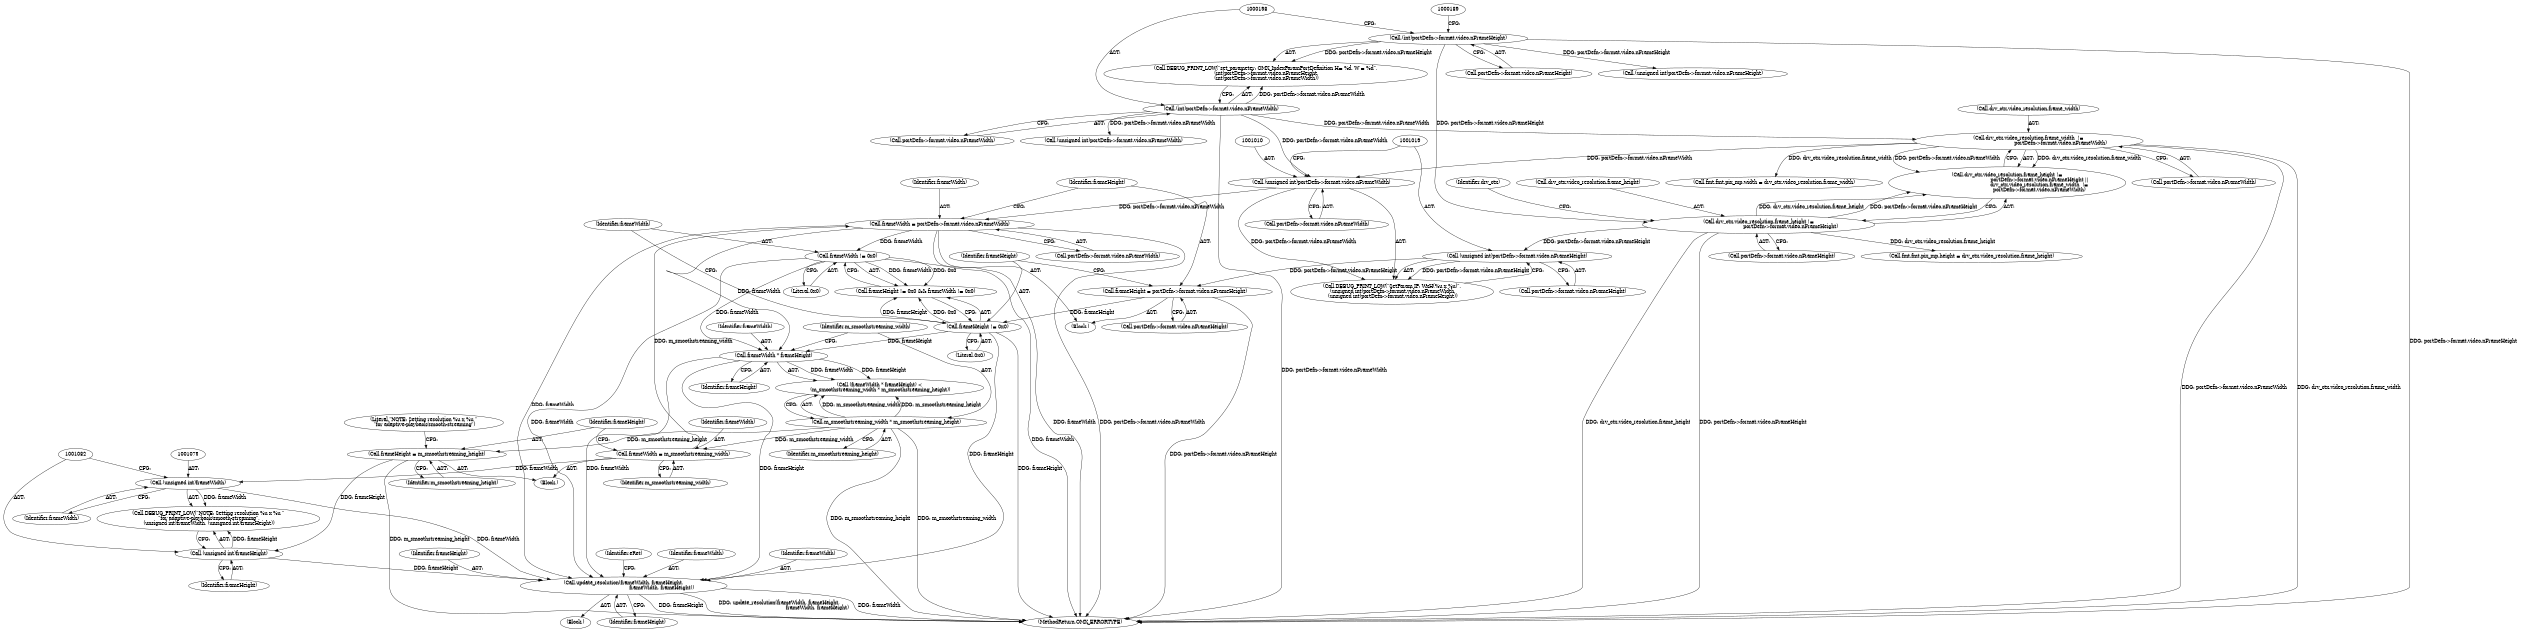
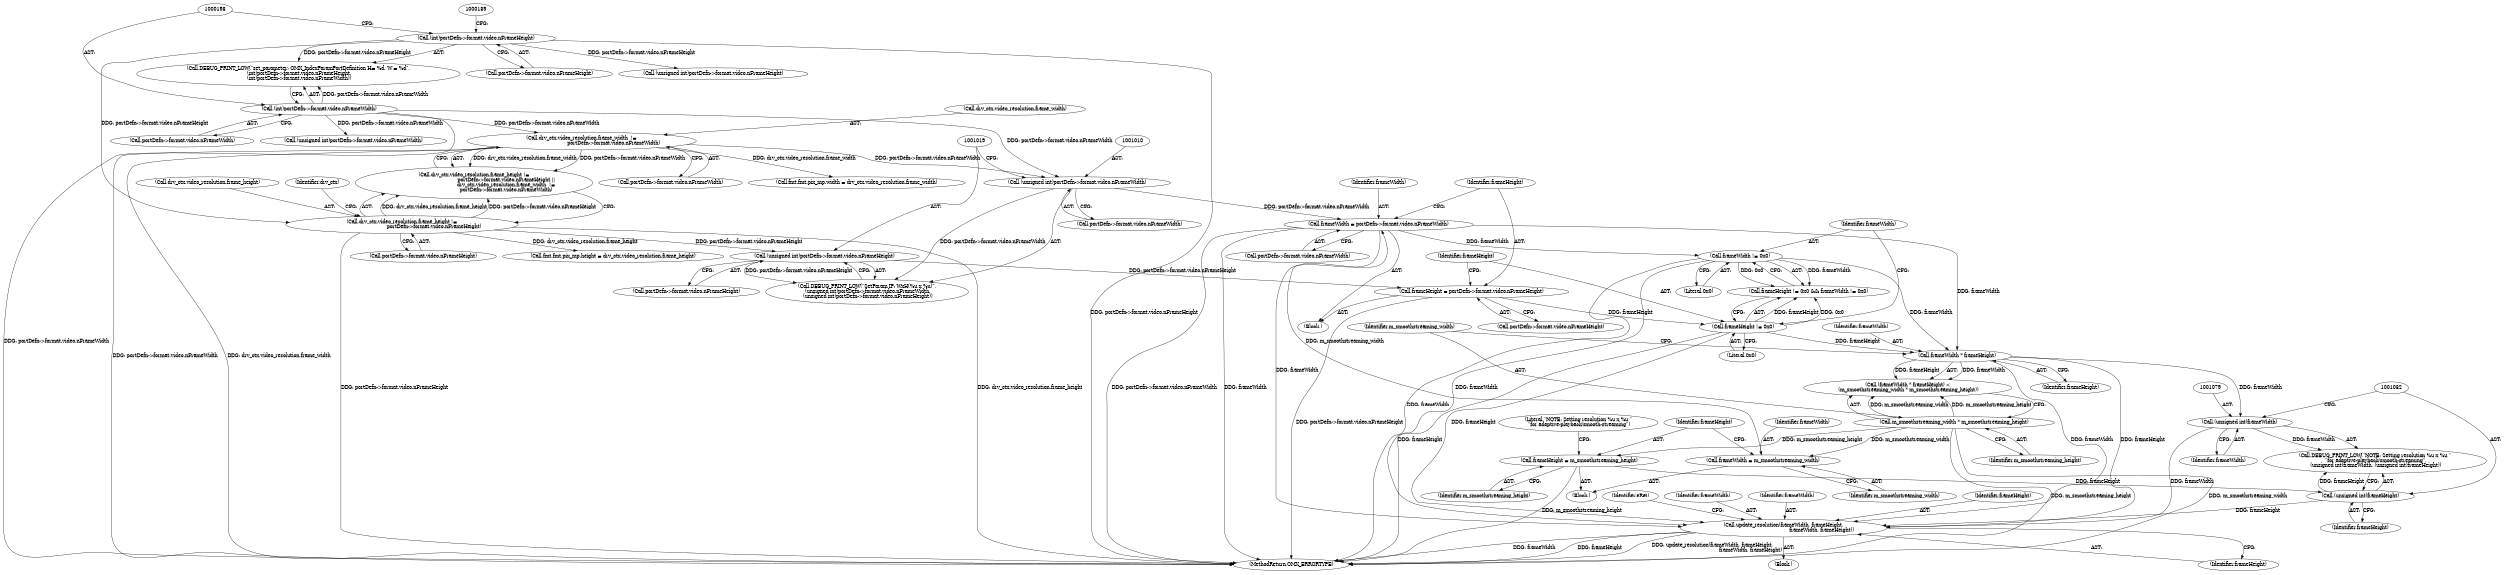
edge "(Call,frameWidth = m_smoothstreaming_width)" -> "(Call,(unsigned int)frameWidth)": now "(Call,frameWidth * frameHeight)" -> "(Call,(unsigned int)frameWidth)"
